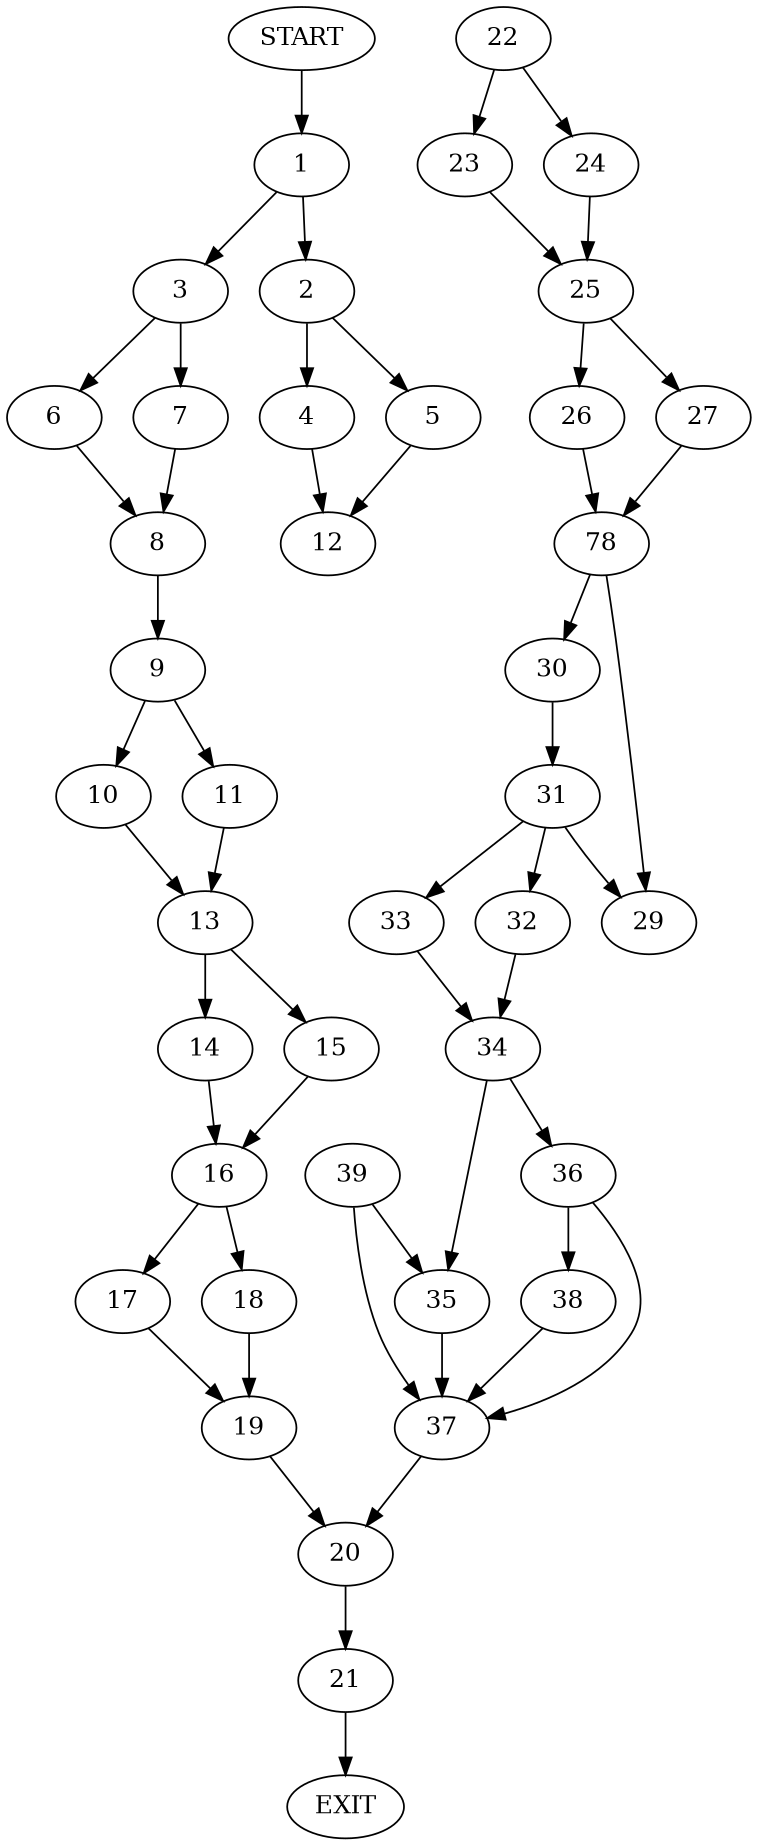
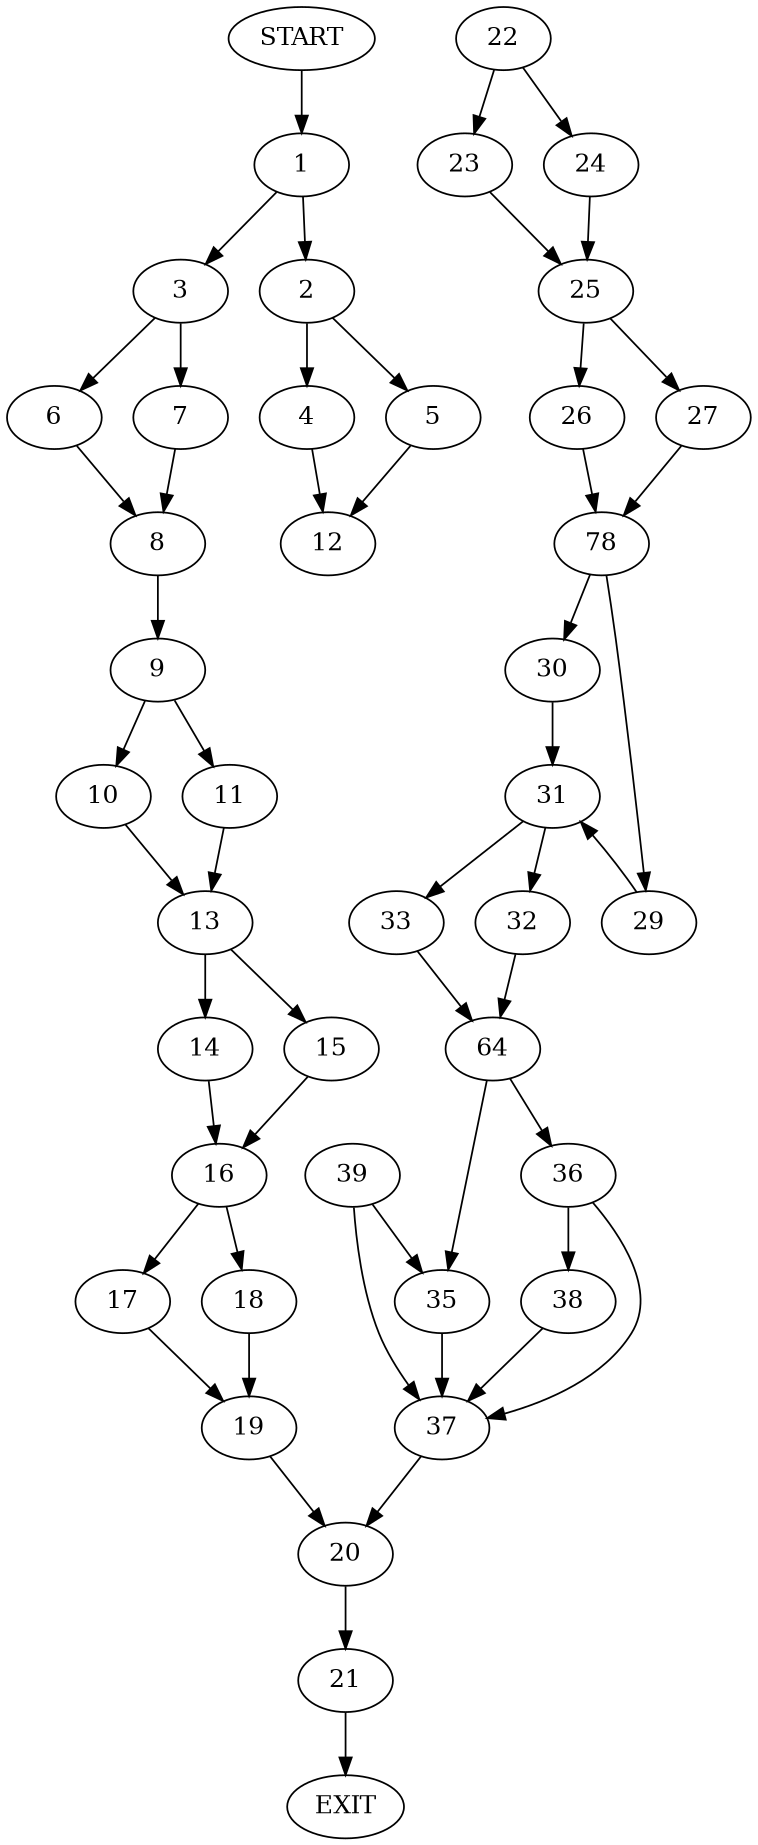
edge "31" -> "29": reversed
node "34": label "34" -> "64"
